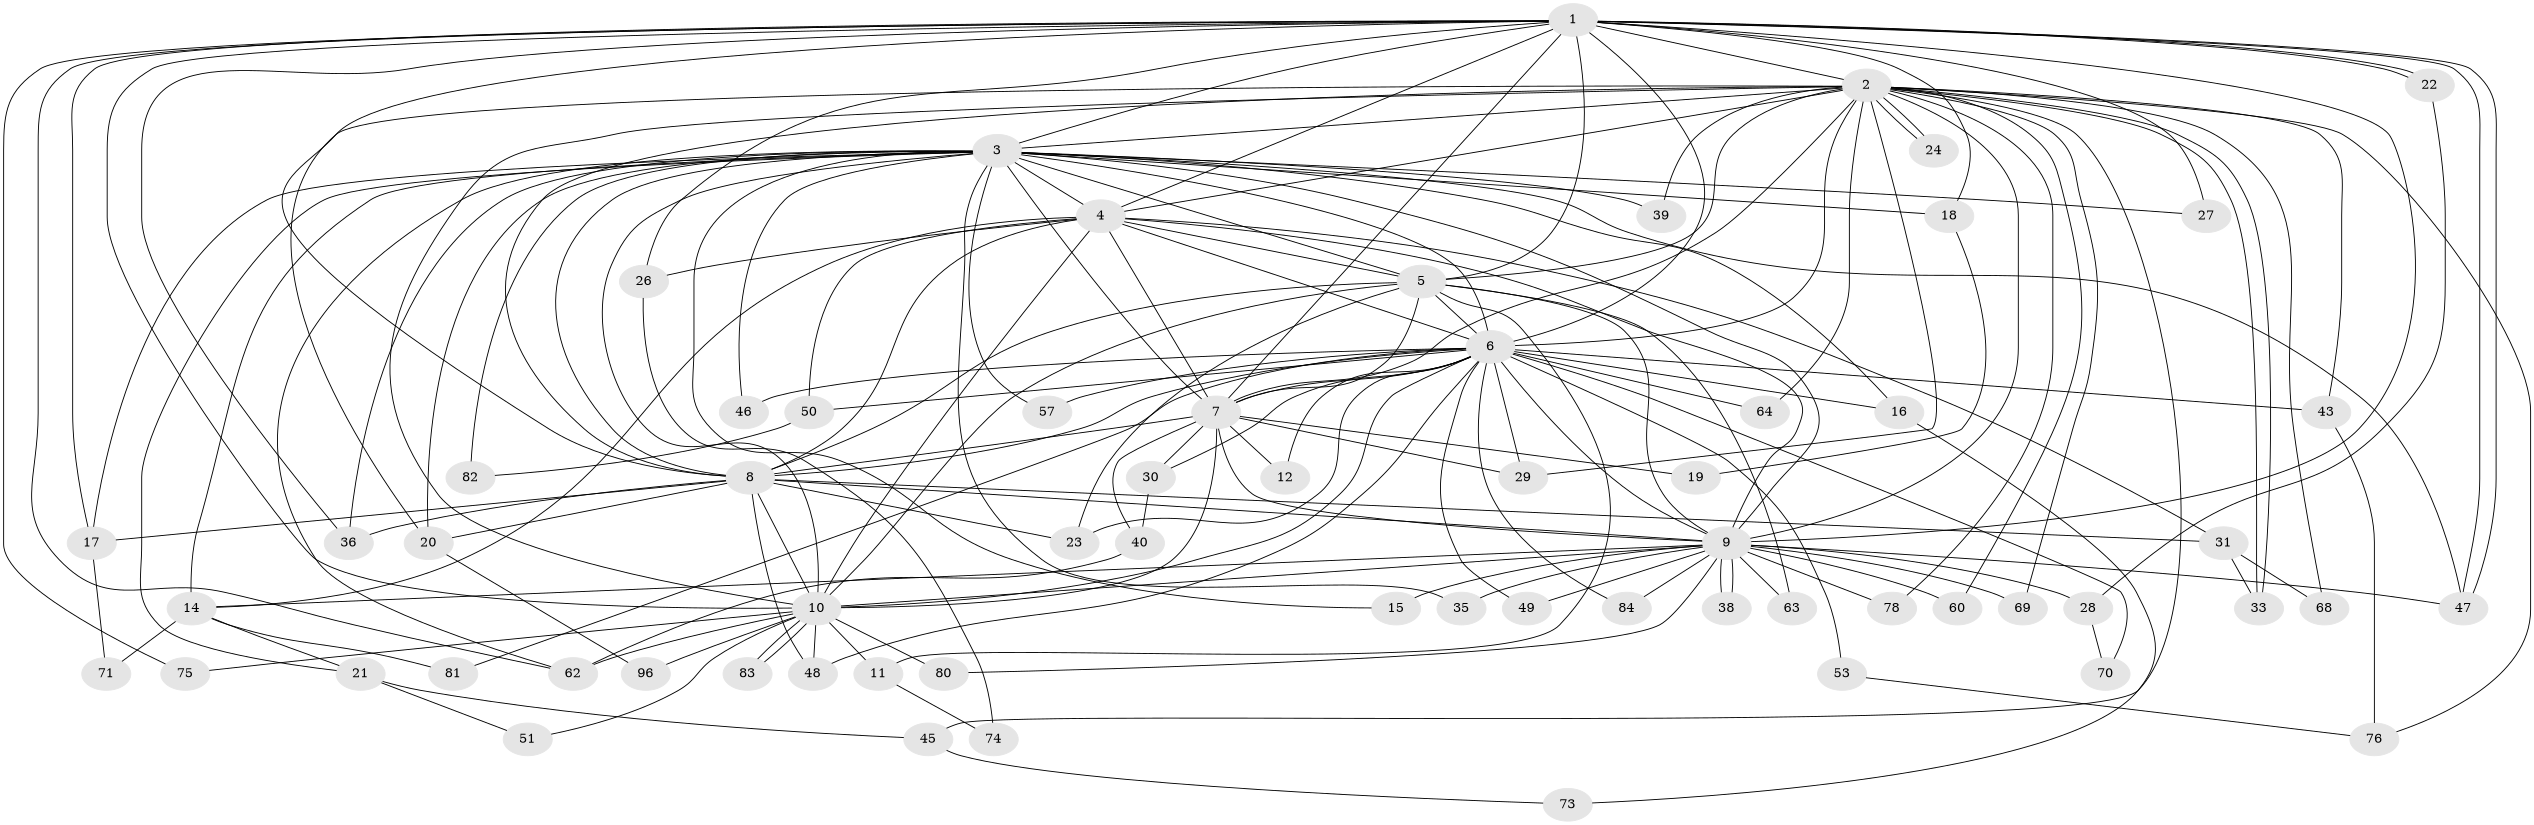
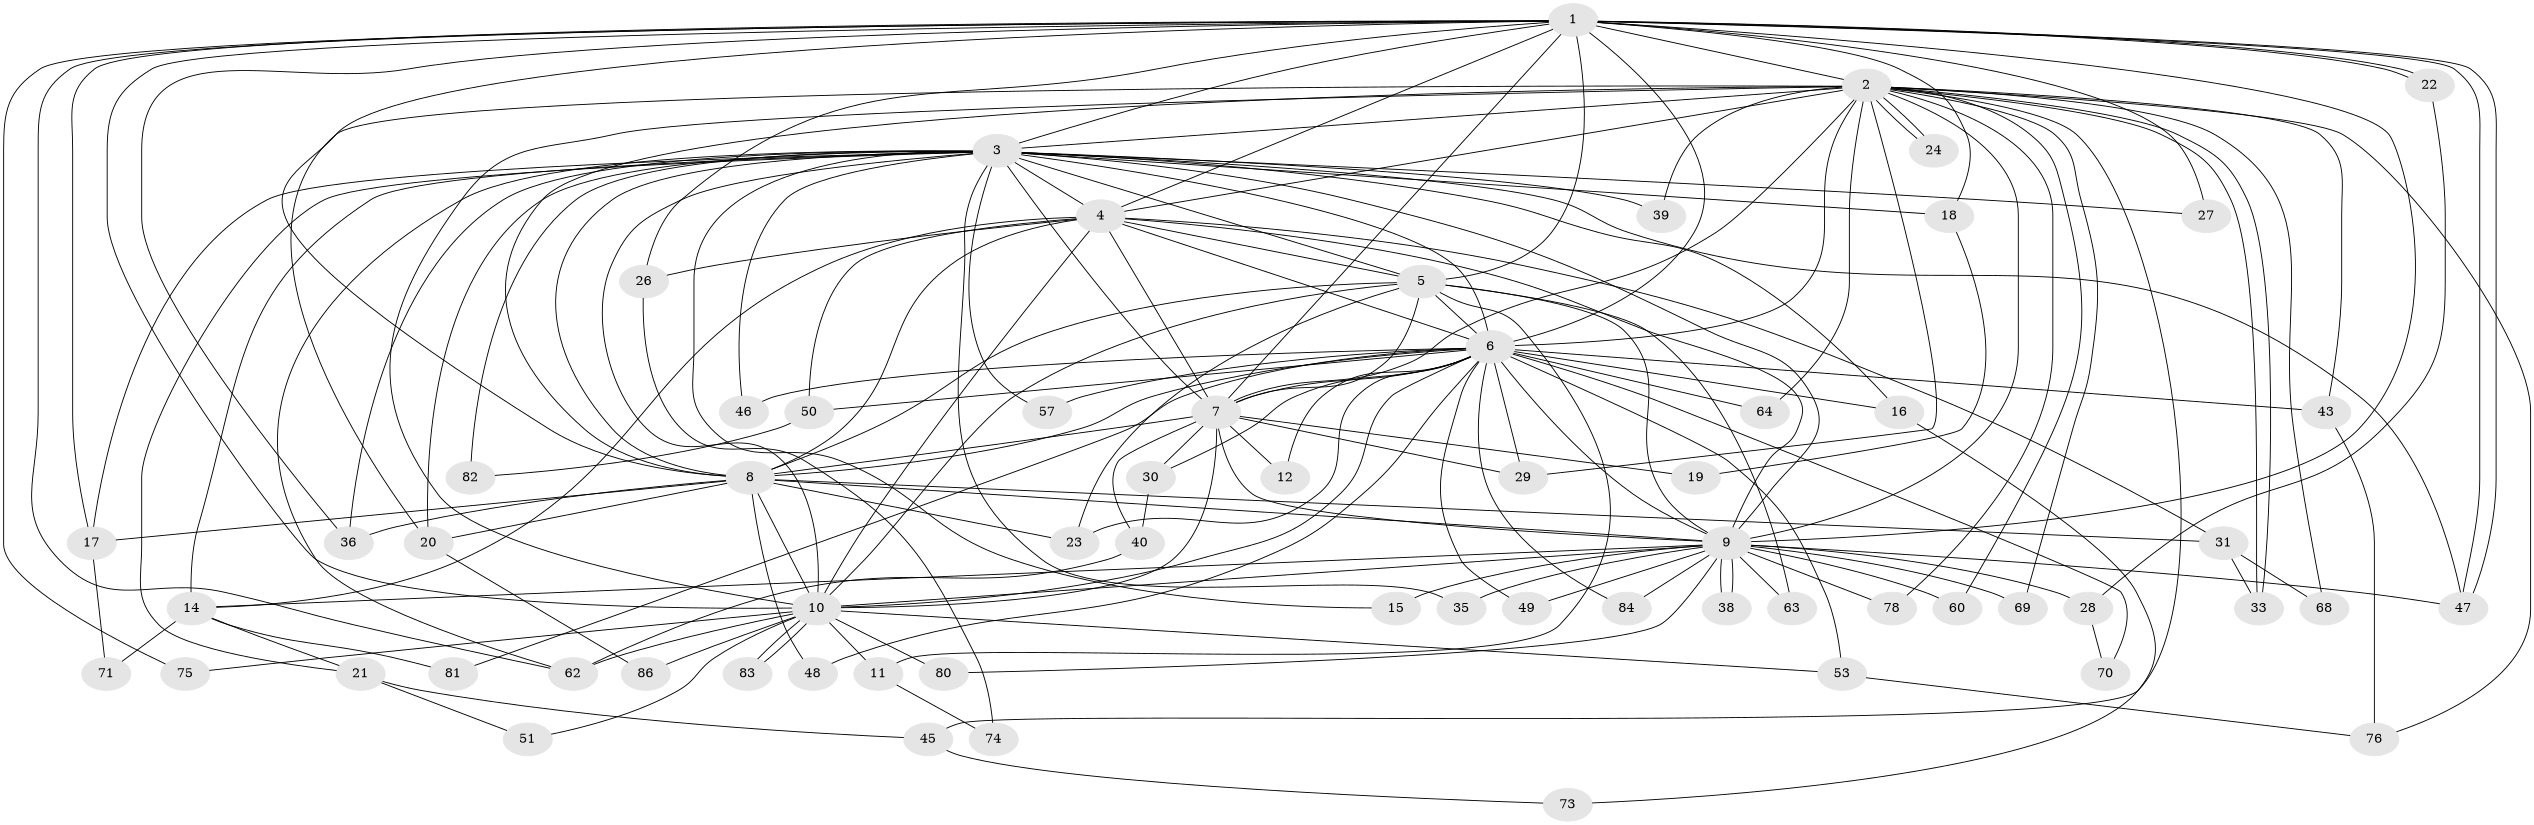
edge "2" -- "5": removed
edge "10" -- "48": now "10" -- "53"
node "96": label "96" -> "86"
